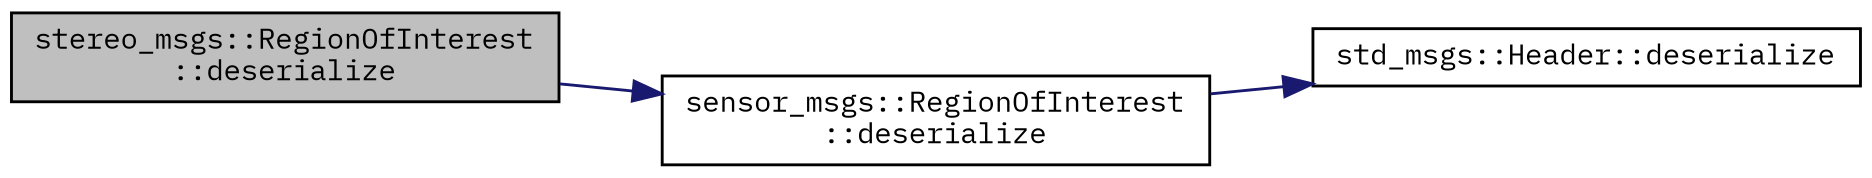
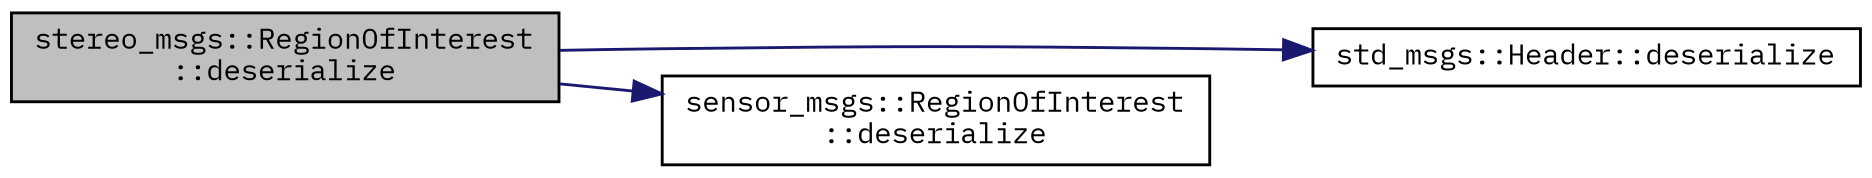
edge "sensor_msgs::RegionOfInterest ::deserialize" -> "std_msgs::Header::deserialize": now "stereo_msgs::RegionOfInterest ::deserialize" -> "std_msgs::Header::deserialize"
